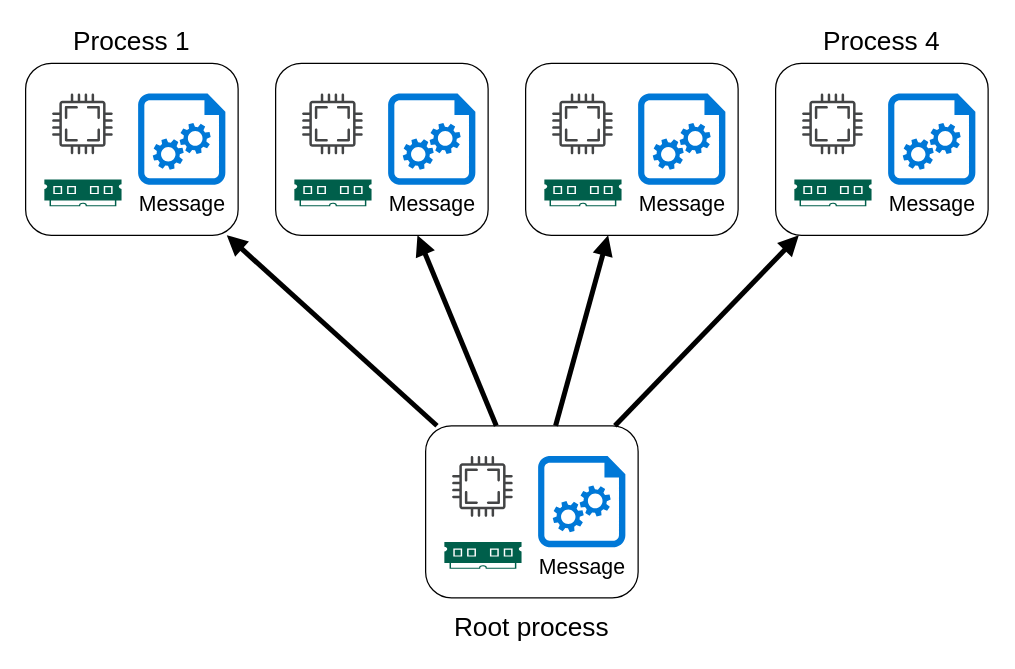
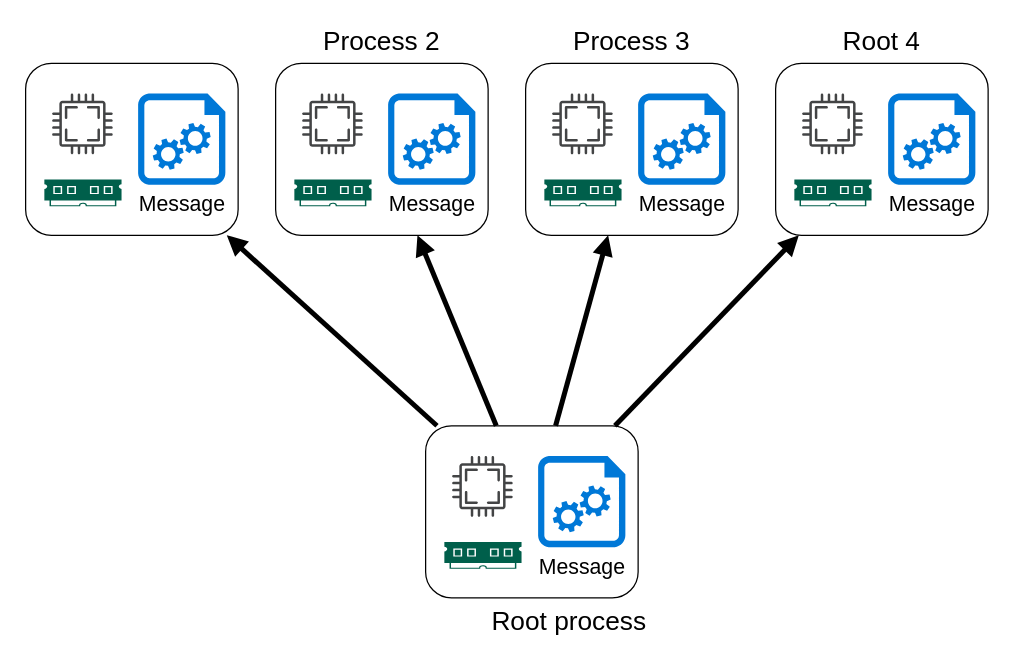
node "Process 1": removed
node "Process 2": added
node "Process 3": added
node "Process 4": label "Process 4" -> "Root 4"
node "Root process": moved (532, 627) -> (569, 620)
